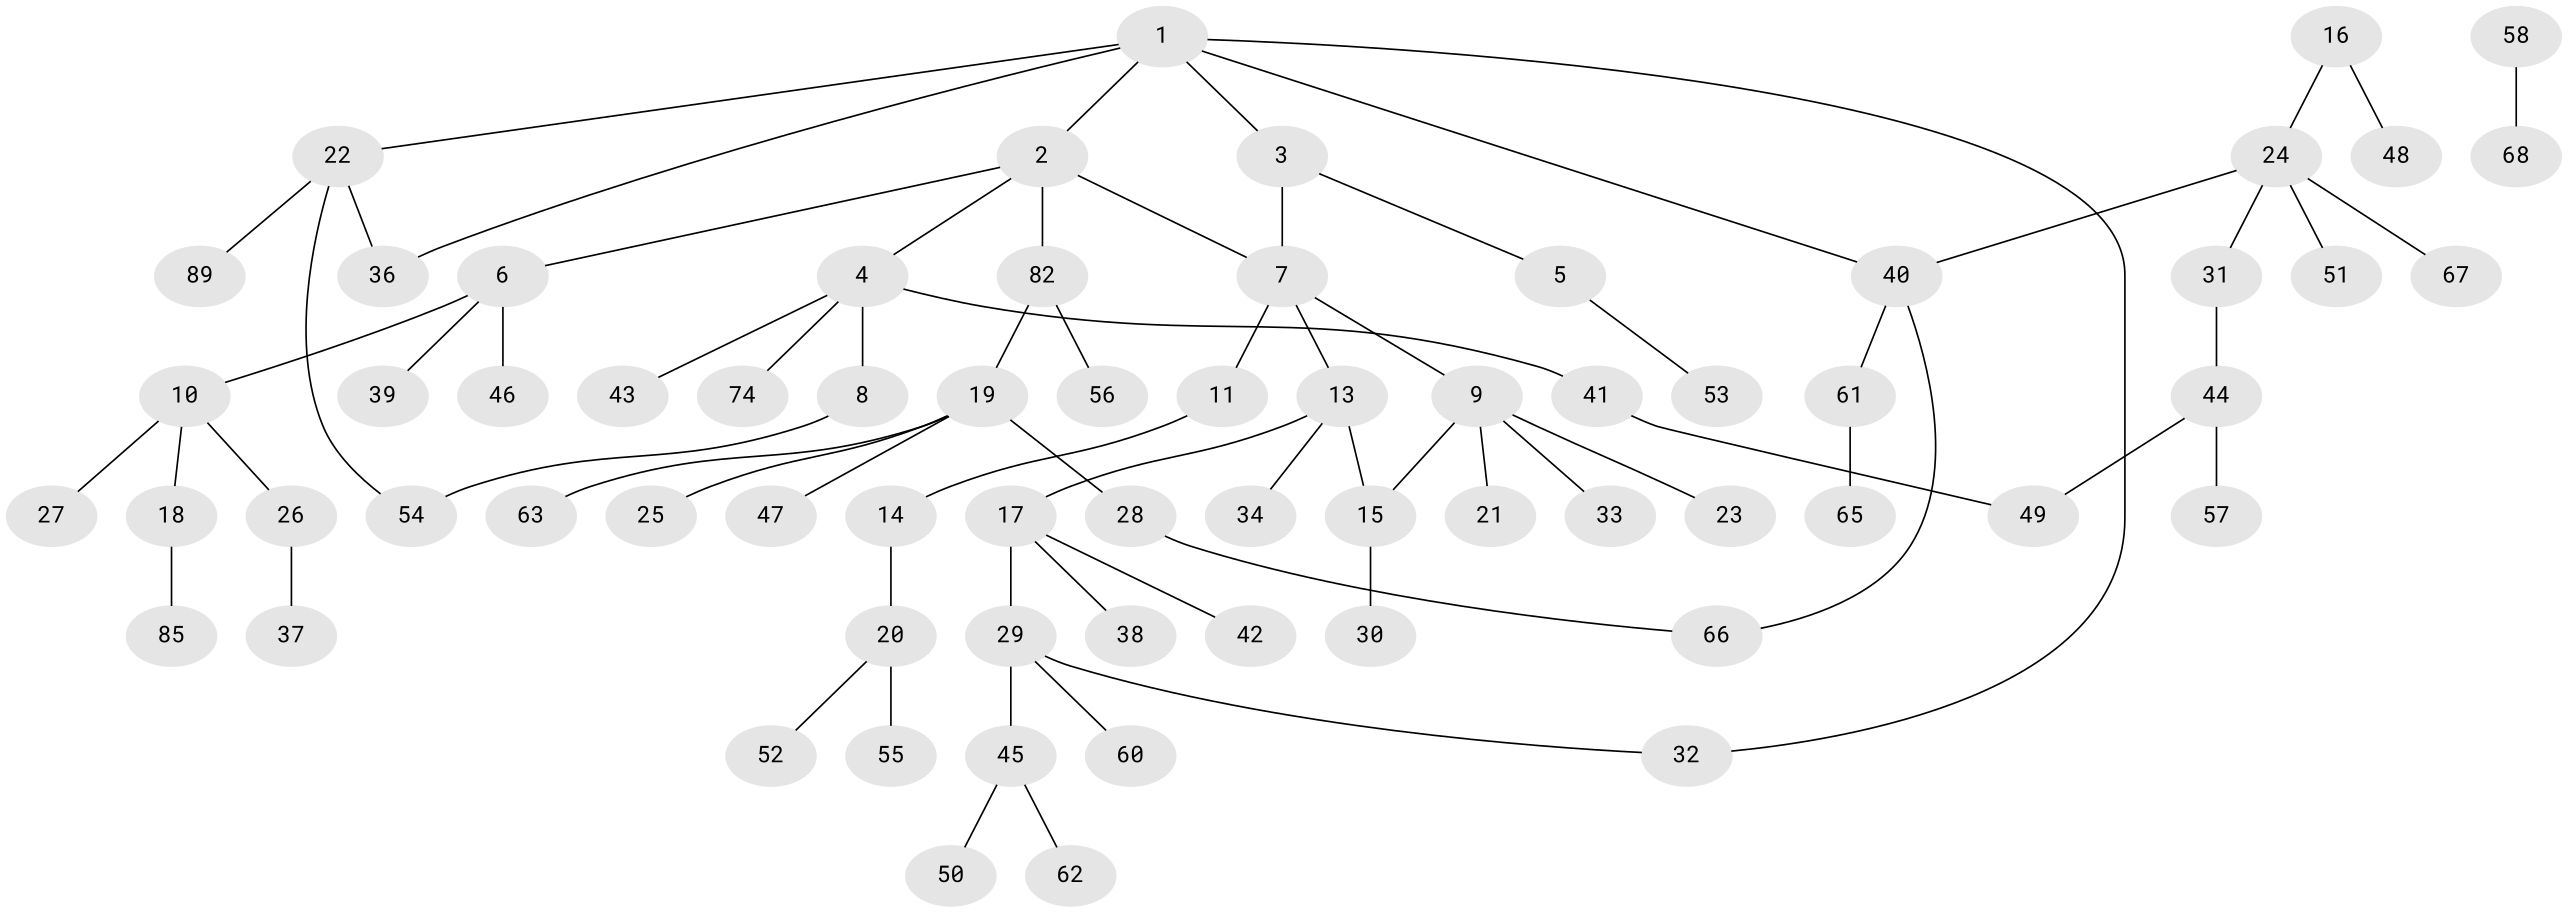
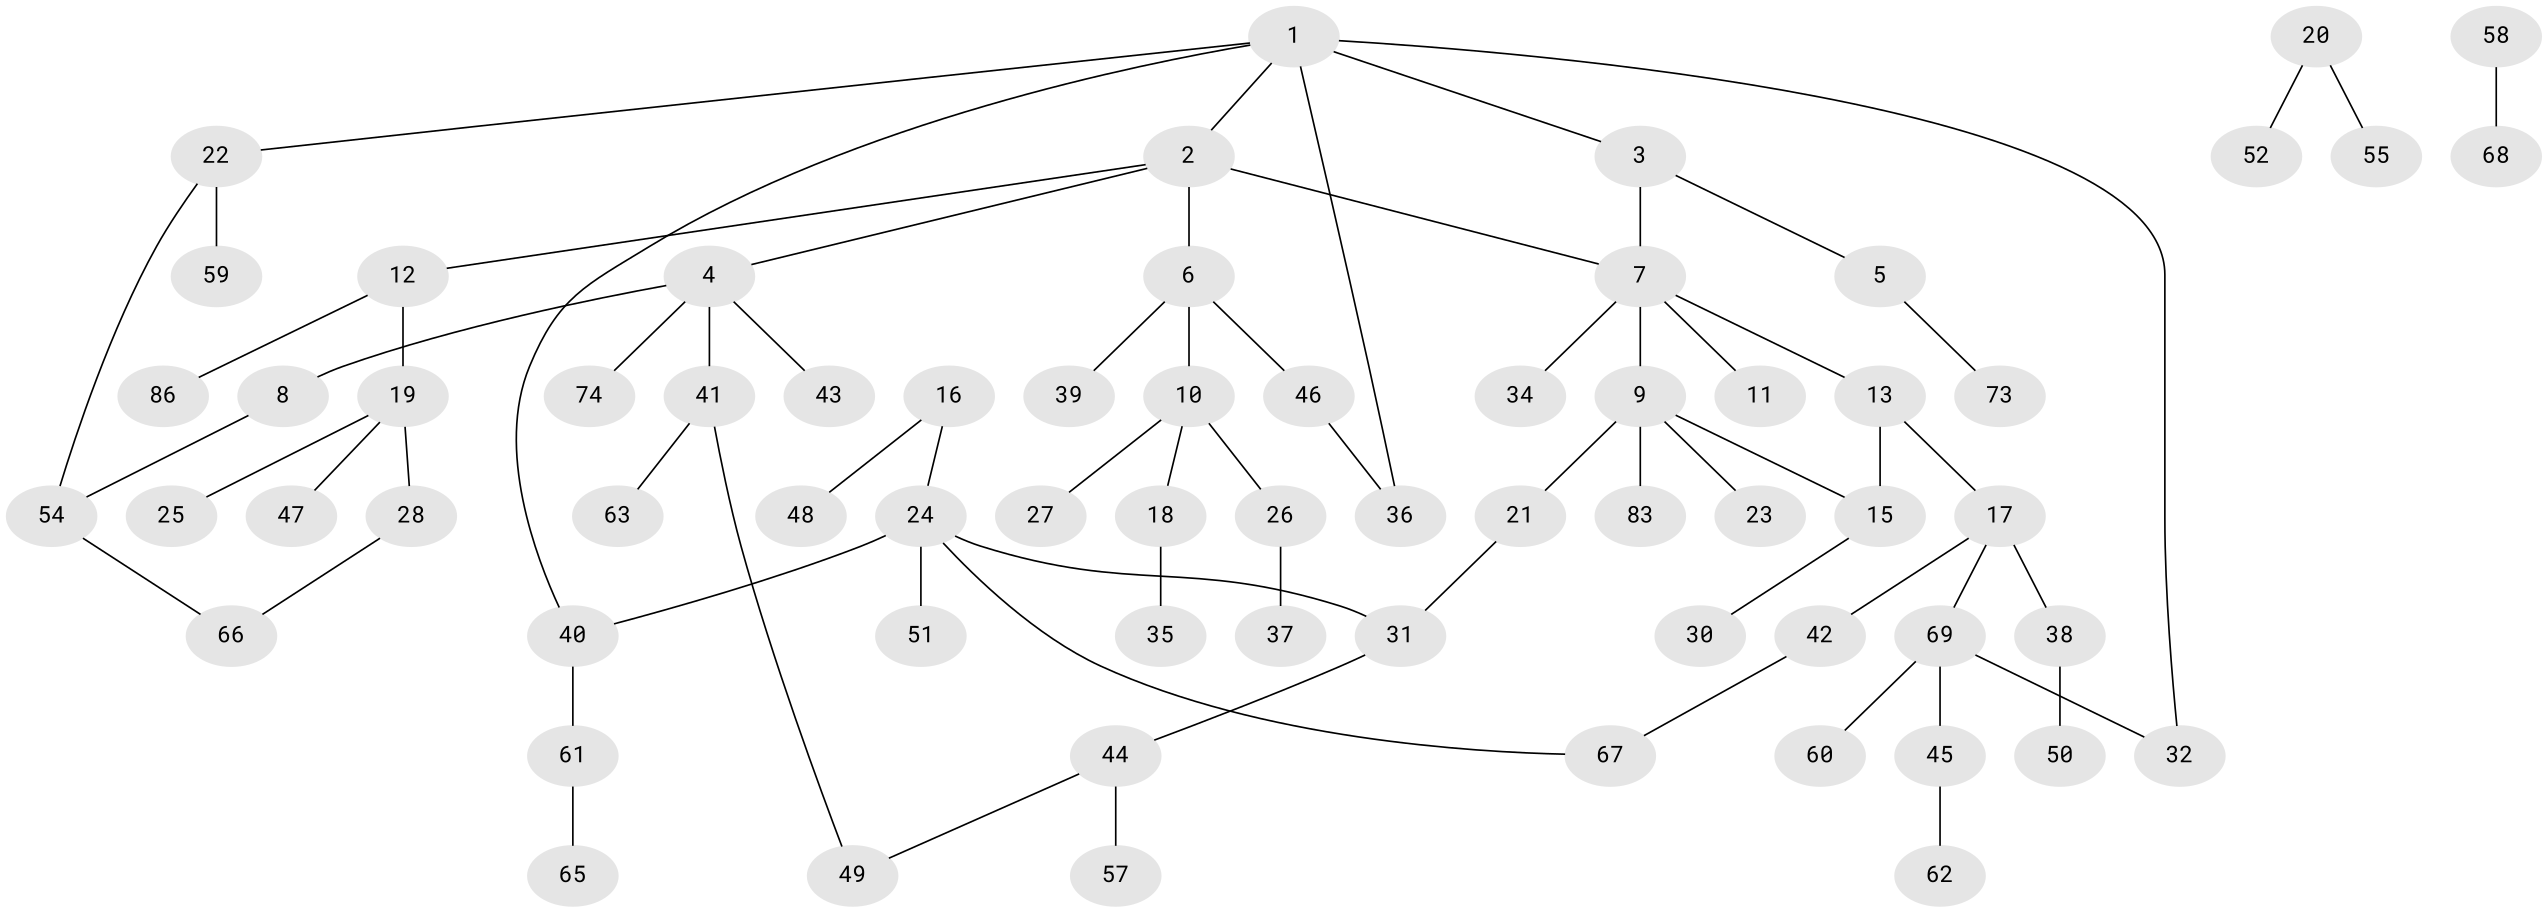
edge "22" -- "36": now "46" -- "36"
node "89": label "89" -> "59"
node "82": label "82" -> "12"
node "56": label "56" -> "86"
node "53": label "53" -> "73"
edge "19" -- "63": now "41" -- "63"
edge "13" -- "34": now "7" -- "34"
edge "40" -- "66": now "54" -- "66"
node "14": removed
node "33": label "33" -> "83"
edge "21" -- "31": added
node "85": label "85" -> "35"
node "29": label "29" -> "69"
edge "42" -- "67": added
edge "45" -- "50": now "38" -- "50"
